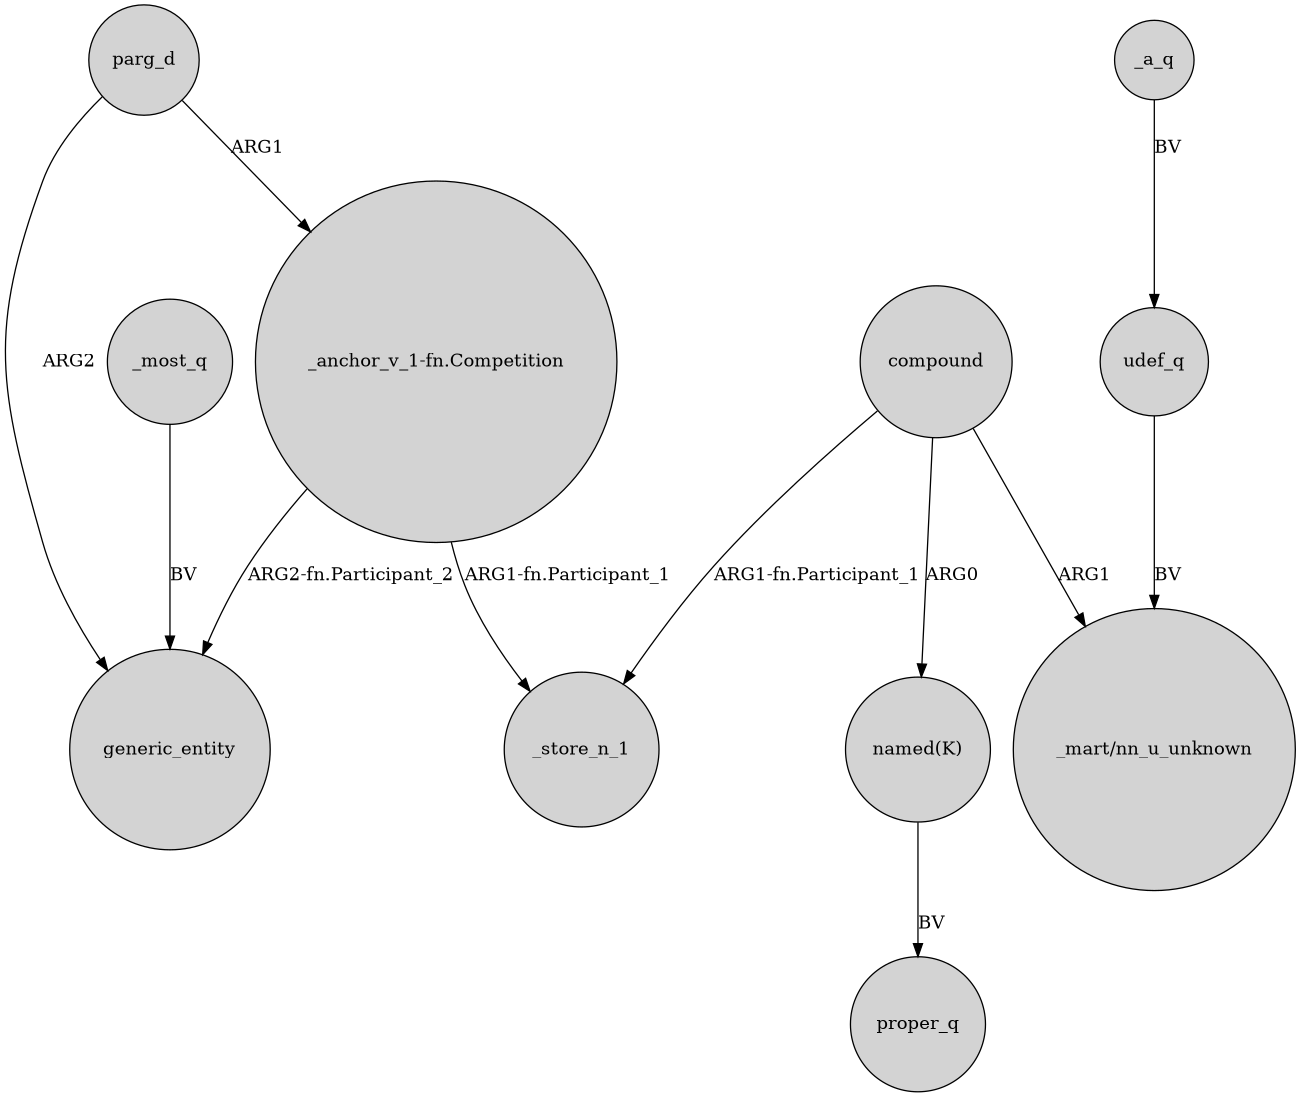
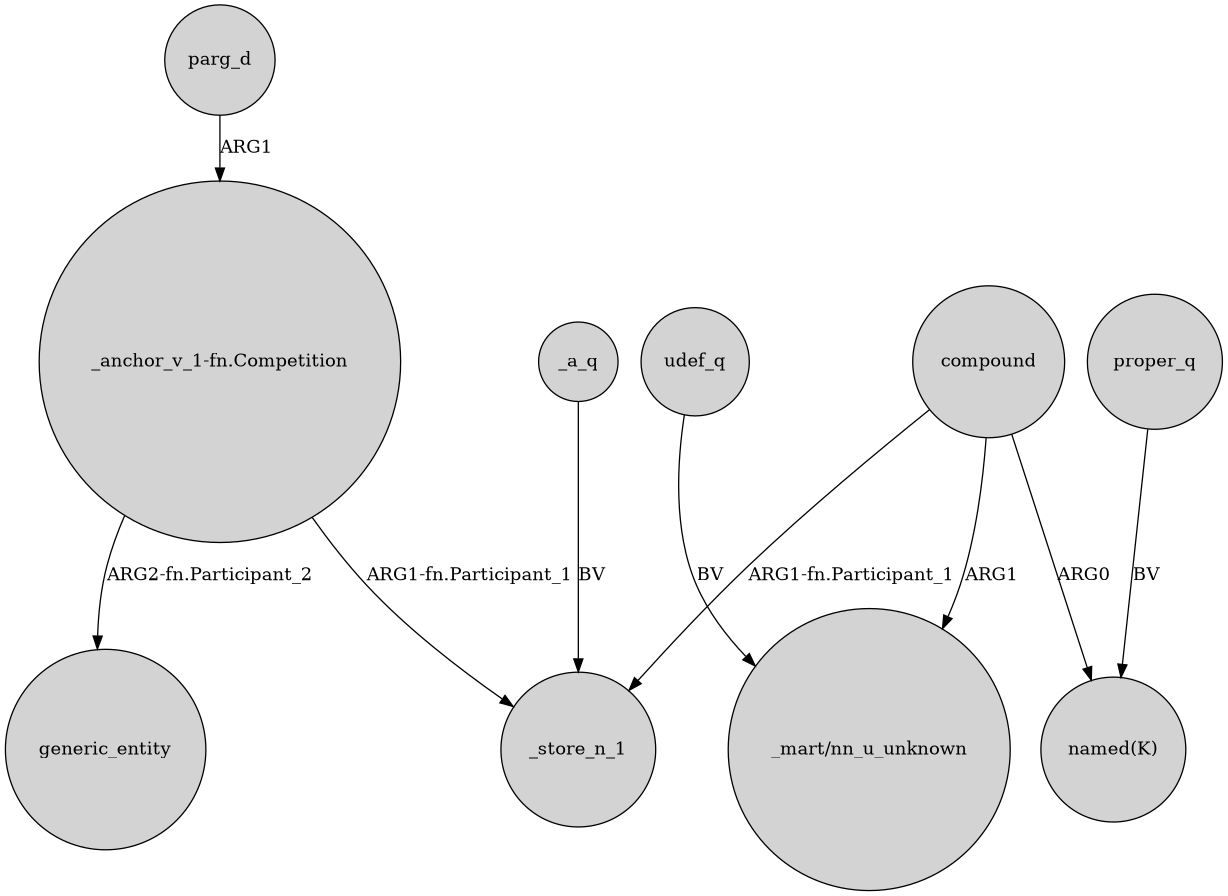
edge "_a_q" -> "udef_q": now "_a_q" -> "_store_n_1"
node "_most_q": removed
edge "parg_d" -> "generic_entity": removed, label "ARG2"
edge "named(K)" -> "proper_q": reversed
